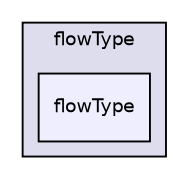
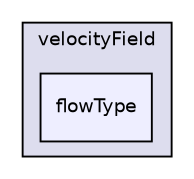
cluster "flowType": label "flowType" -> "velocityField"
